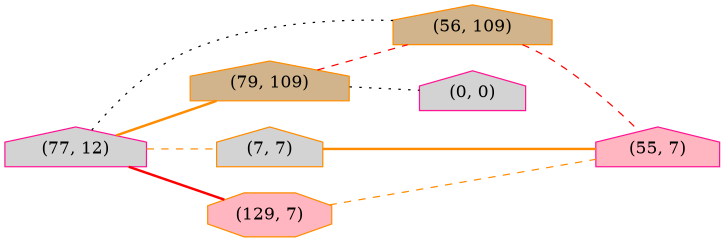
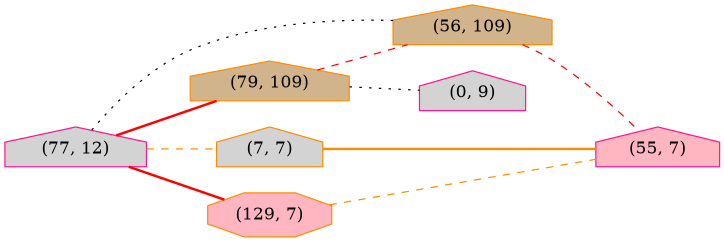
node "(0, 0)": label "(0, 0)" -> "(0, 9)"
edge "(79, 109)" -- "(77, 12)": color darkorange -> red
